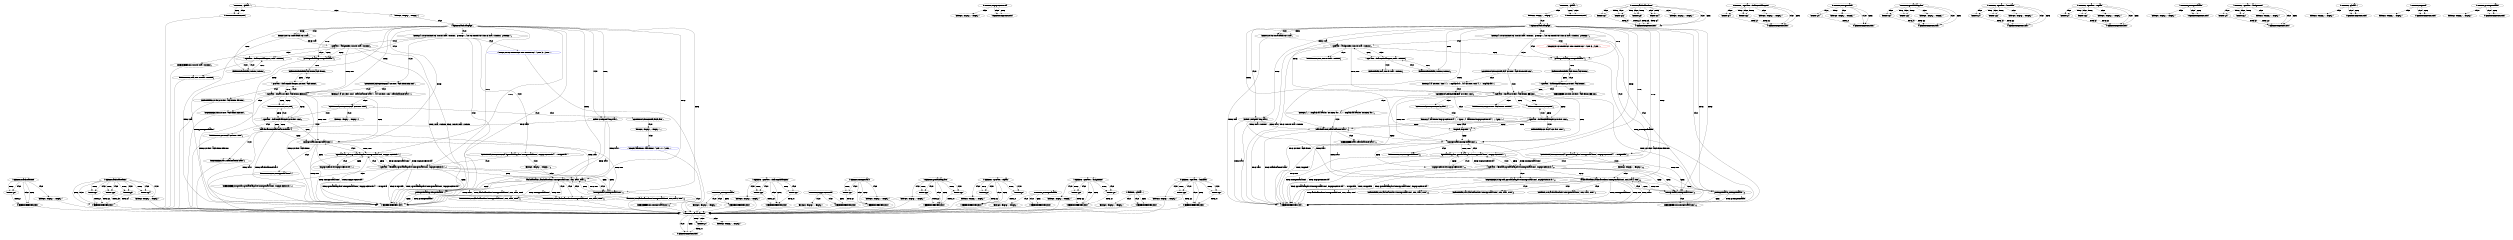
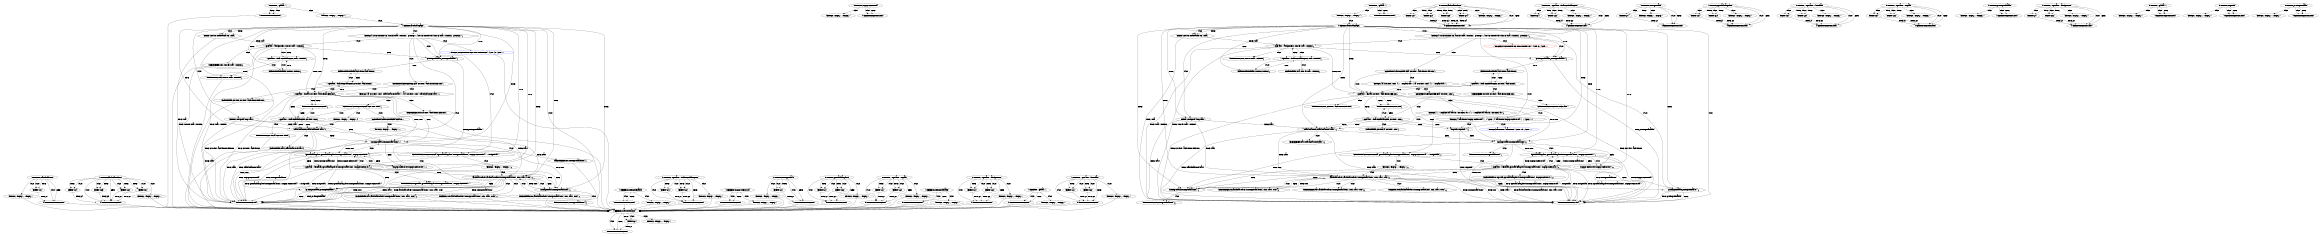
node "<(LOCAL,leave_mm : leave_mm)<SUB>15</SUB>>": added
node "<(LOCAL,leave_mm : leave_mm)<SUB>11</SUB>>": removed
